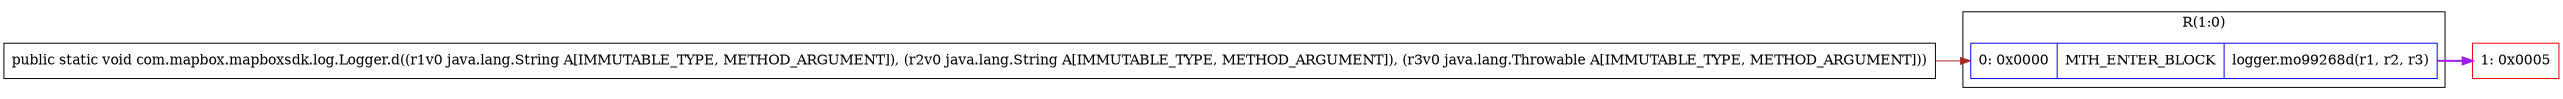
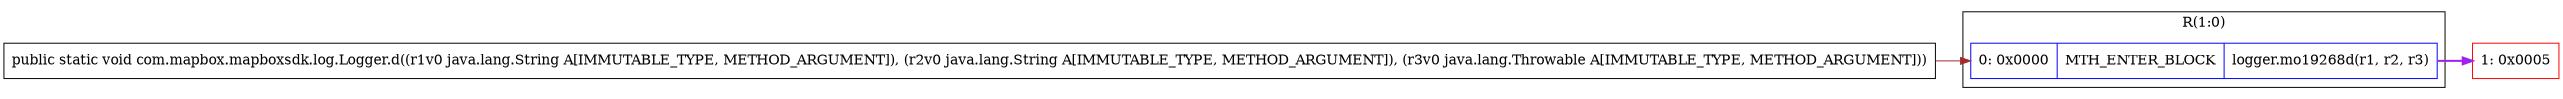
node "0: 0x0000": text "logger.mo99268d(r1, r2, r3)" -> "logger.mo19268d(r1, r2, r3)"
